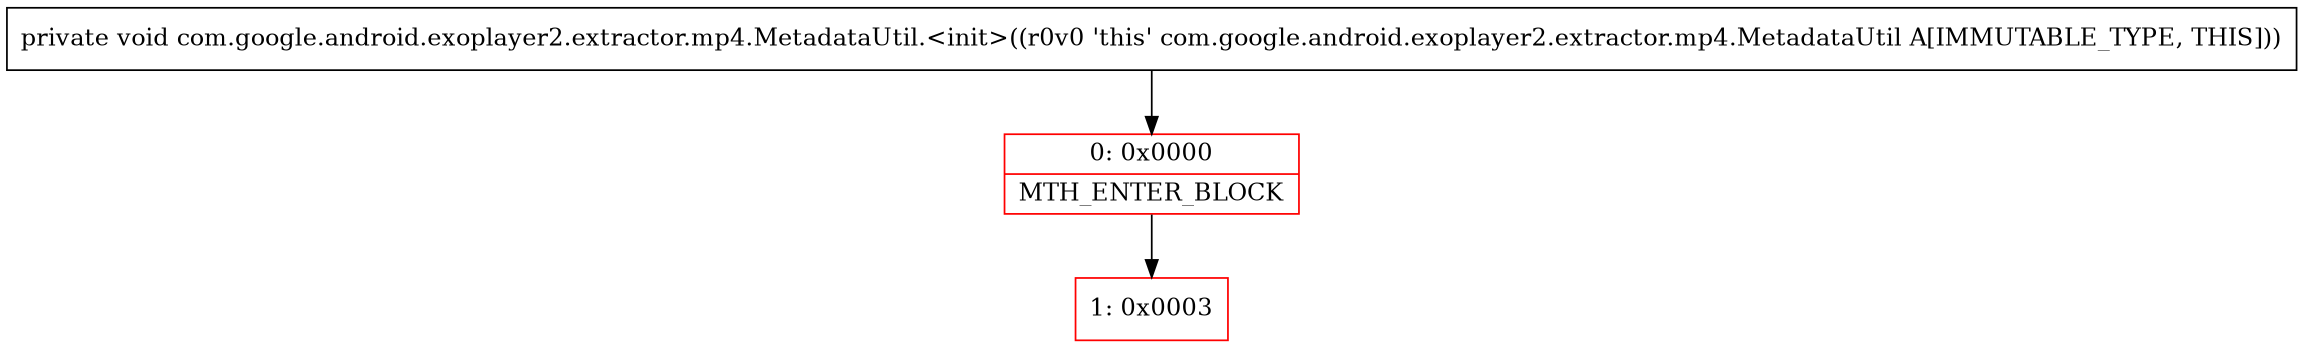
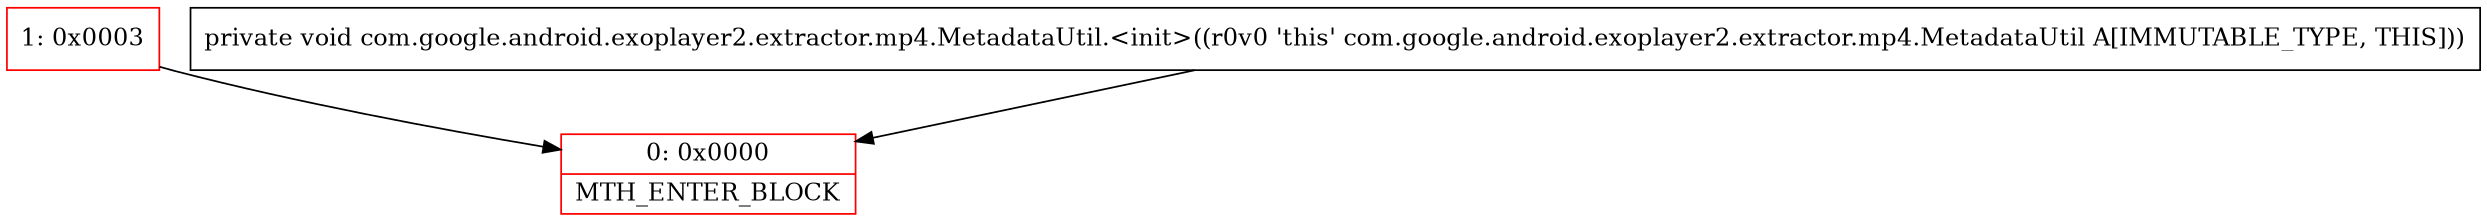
edge "0: 0x0000" -> "1: 0x0003": reversed
